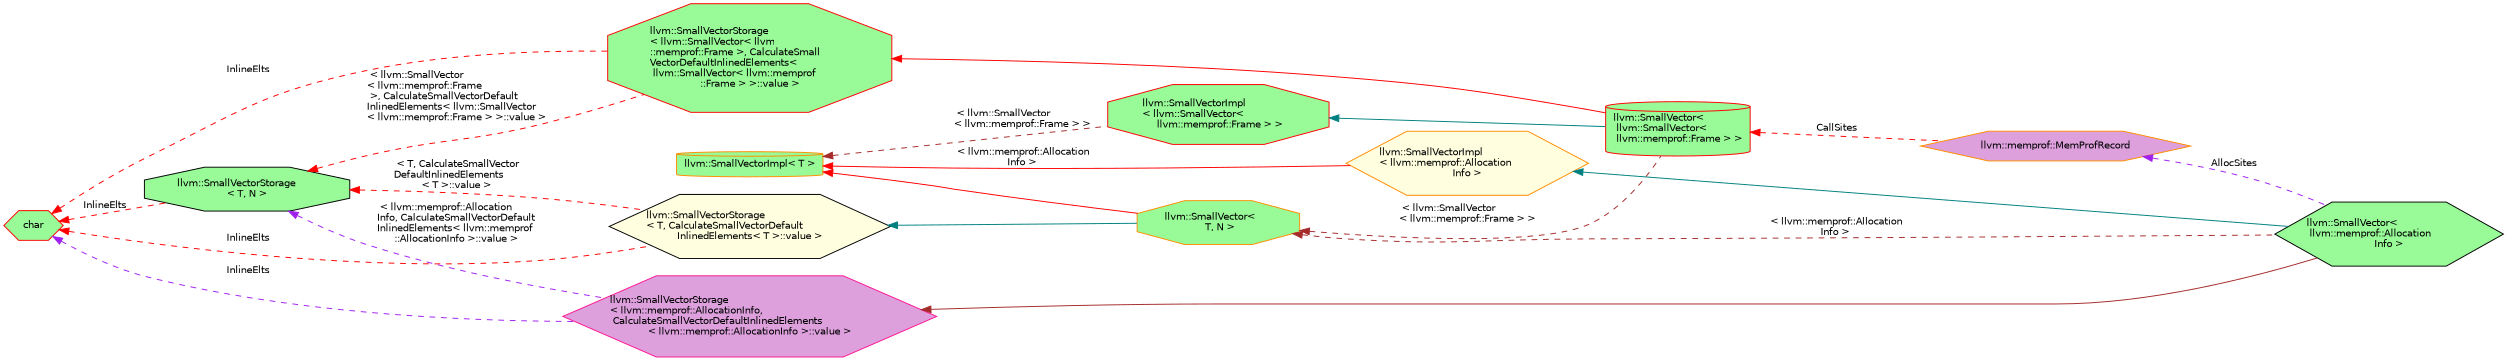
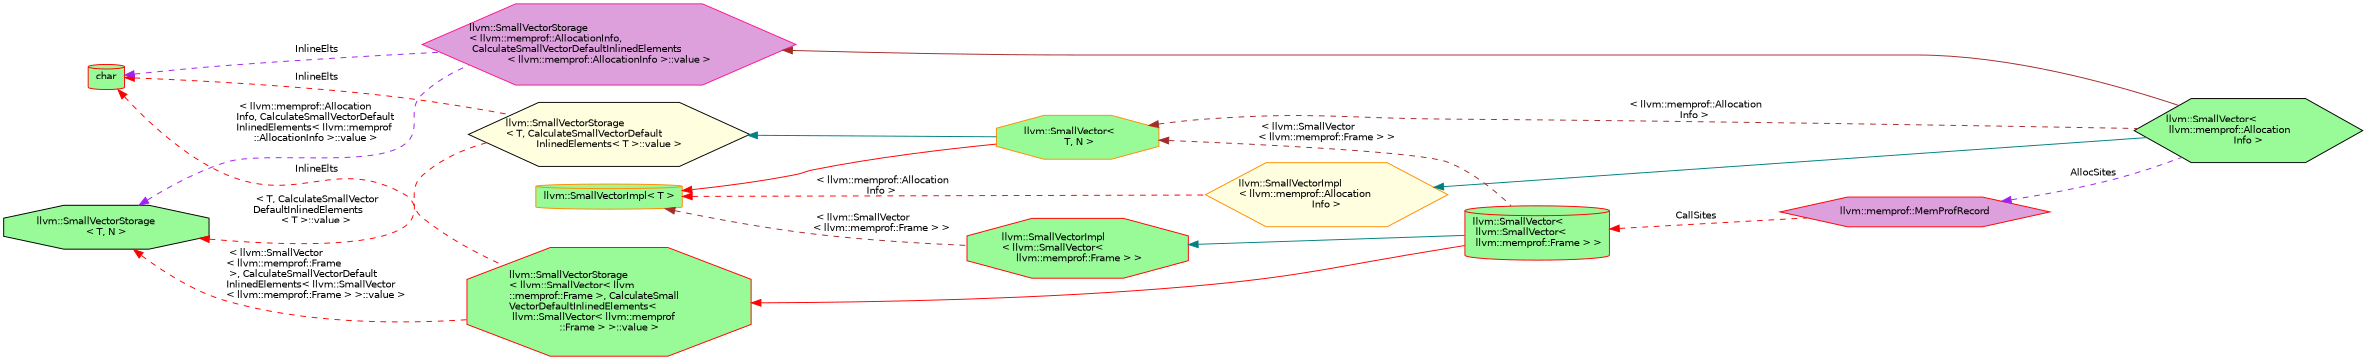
node "llvm::memprof::MemProfRecord": color darkorange -> red
edge "llvm::SmallVectorImpl < llvm::memprof::Allocation Info >" -> "llvm::SmallVectorImpl< T >": style solid -> dashed
edge "llvm::SmallVectorStorage < T, N >" -> "char": removed, label "InlineElts"
node "char": shape hexagon -> cylinder
